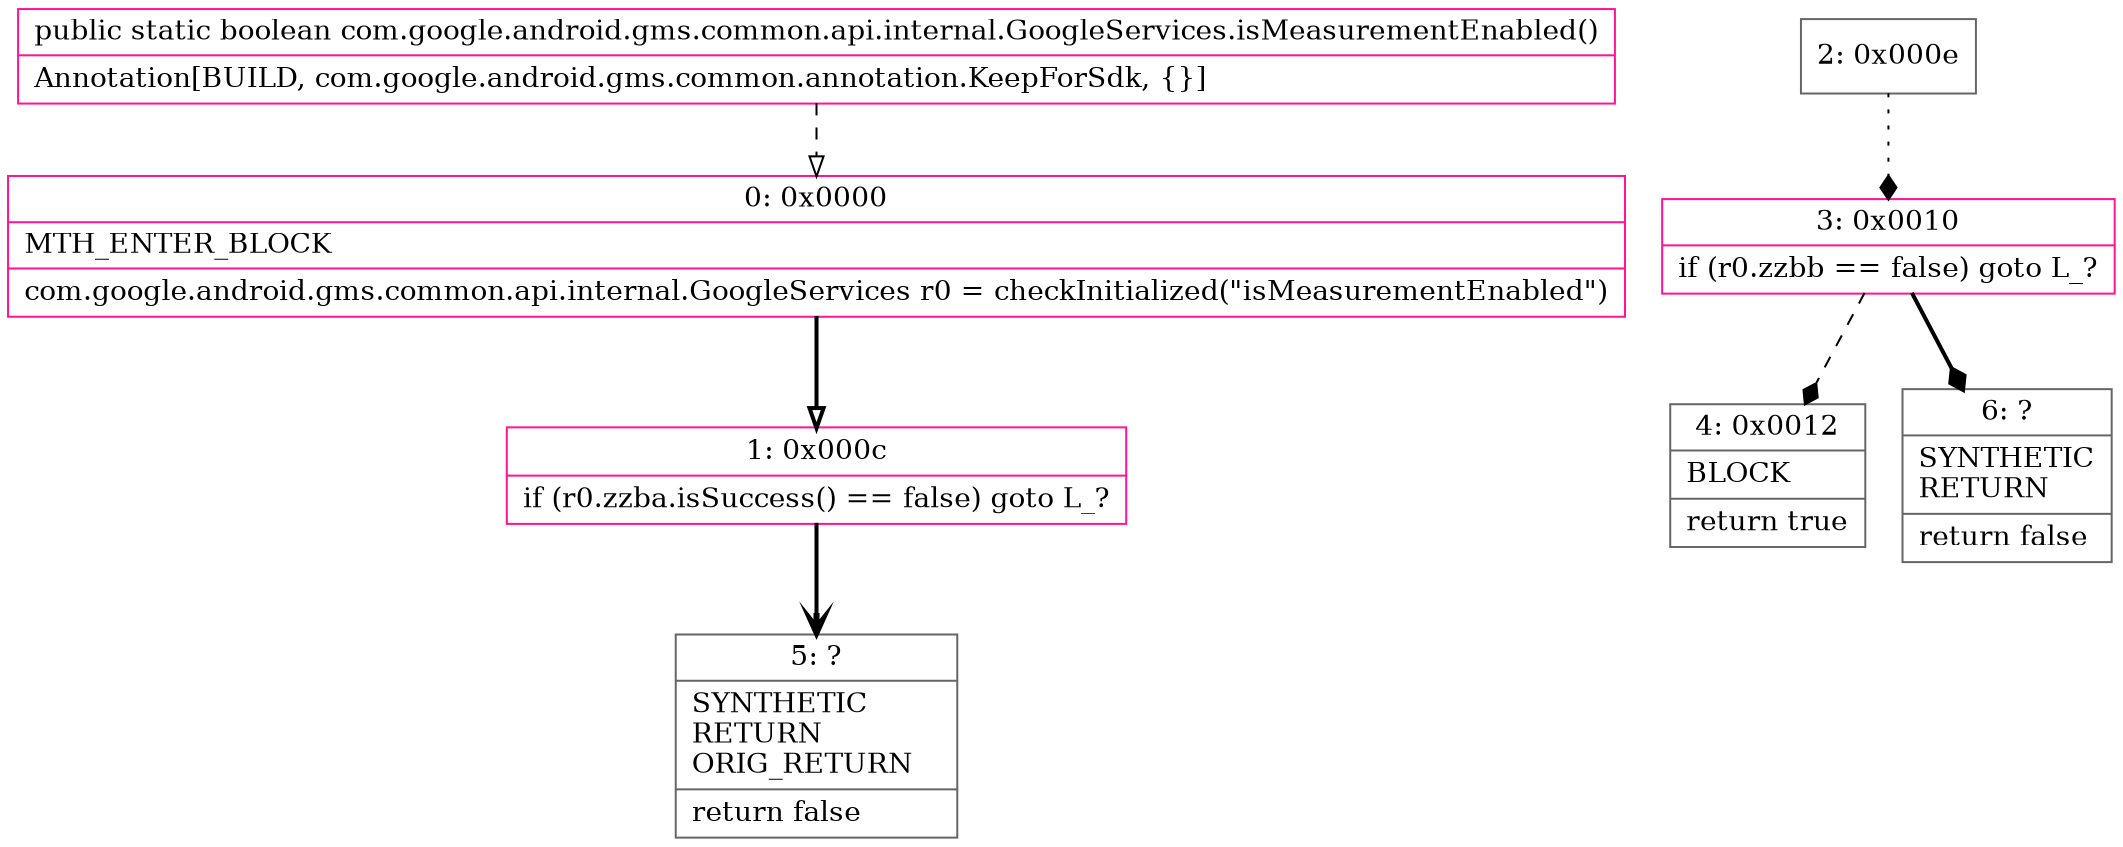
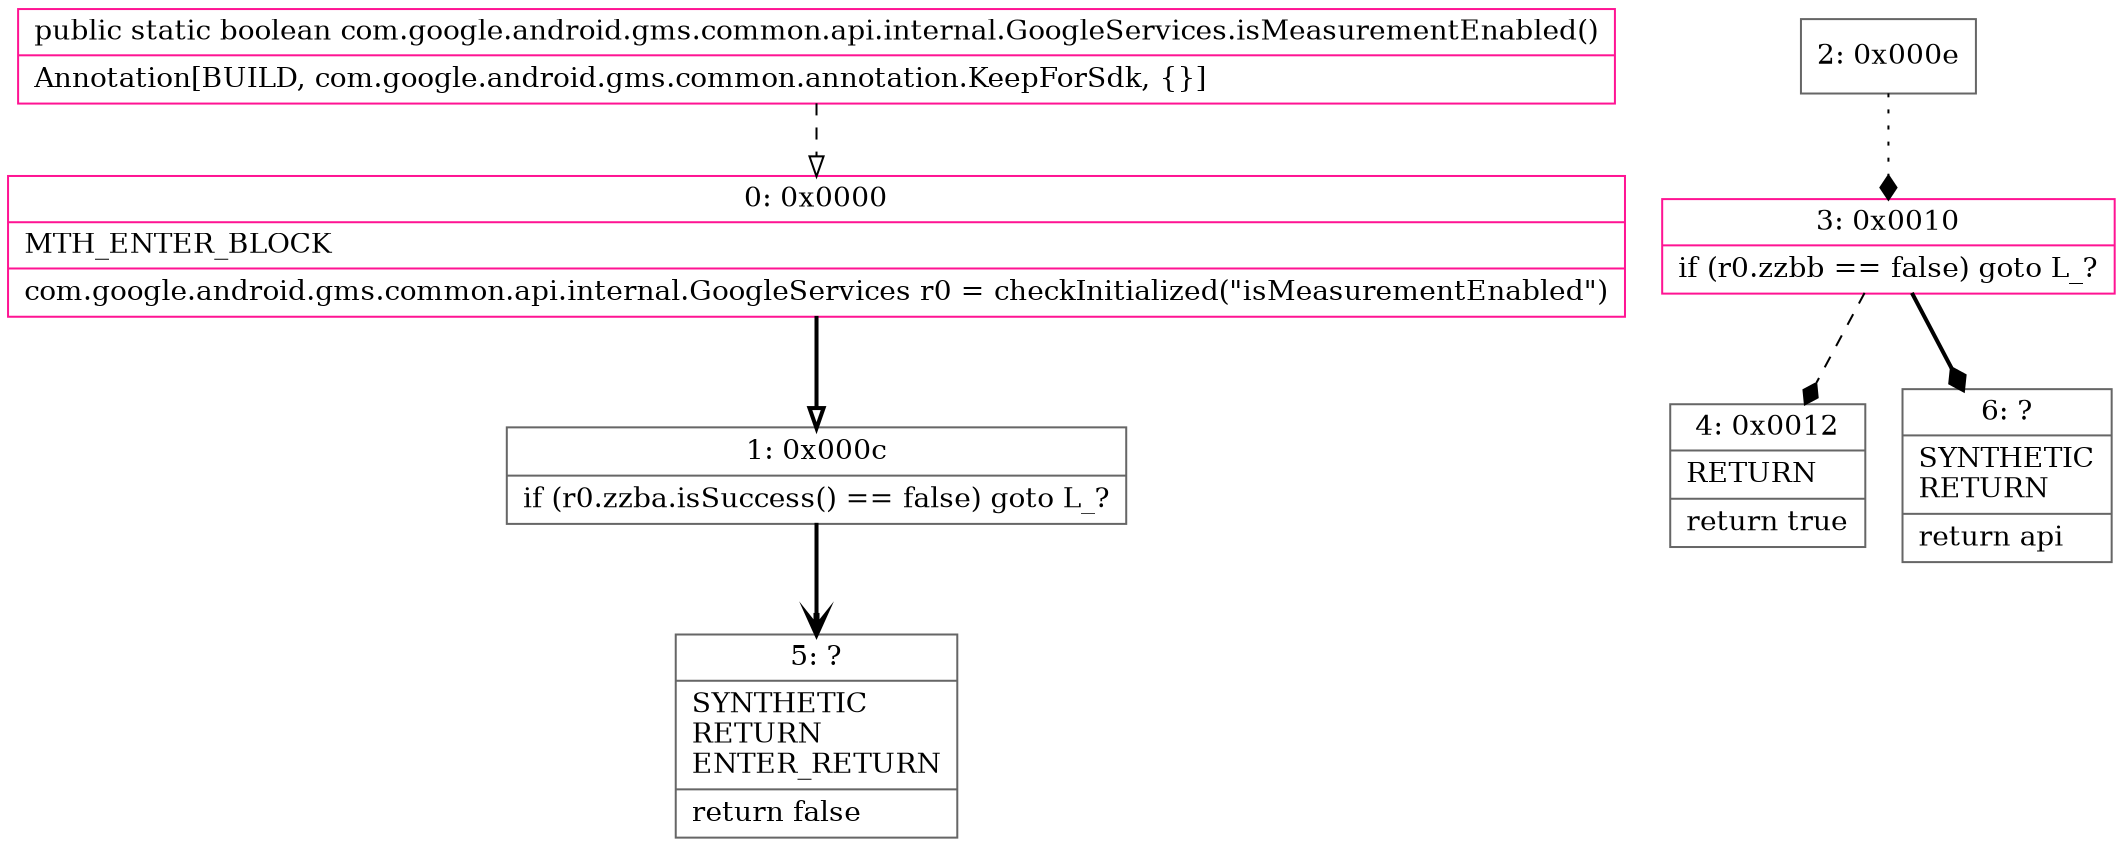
node "4: 0x0012": text "BLOCK" -> "RETURN"
node "1: 0x000c": color deeppink -> gray40
node "6: ?": text "return false" -> "return api"
node "5: ?": text "ORIG_RETURN" -> "ENTER_RETURN"
